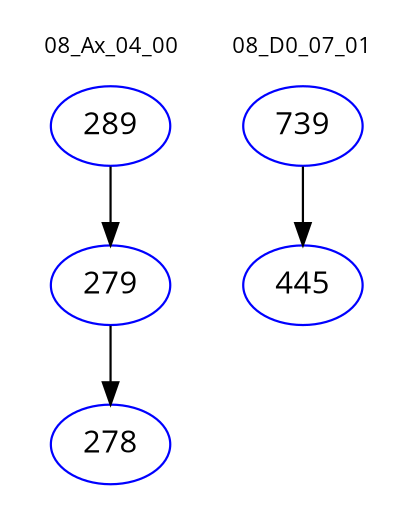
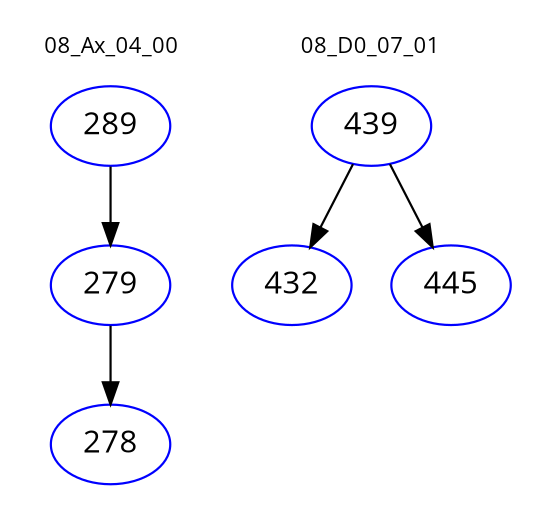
node "739": label "739" -> "439"
node "432": added
